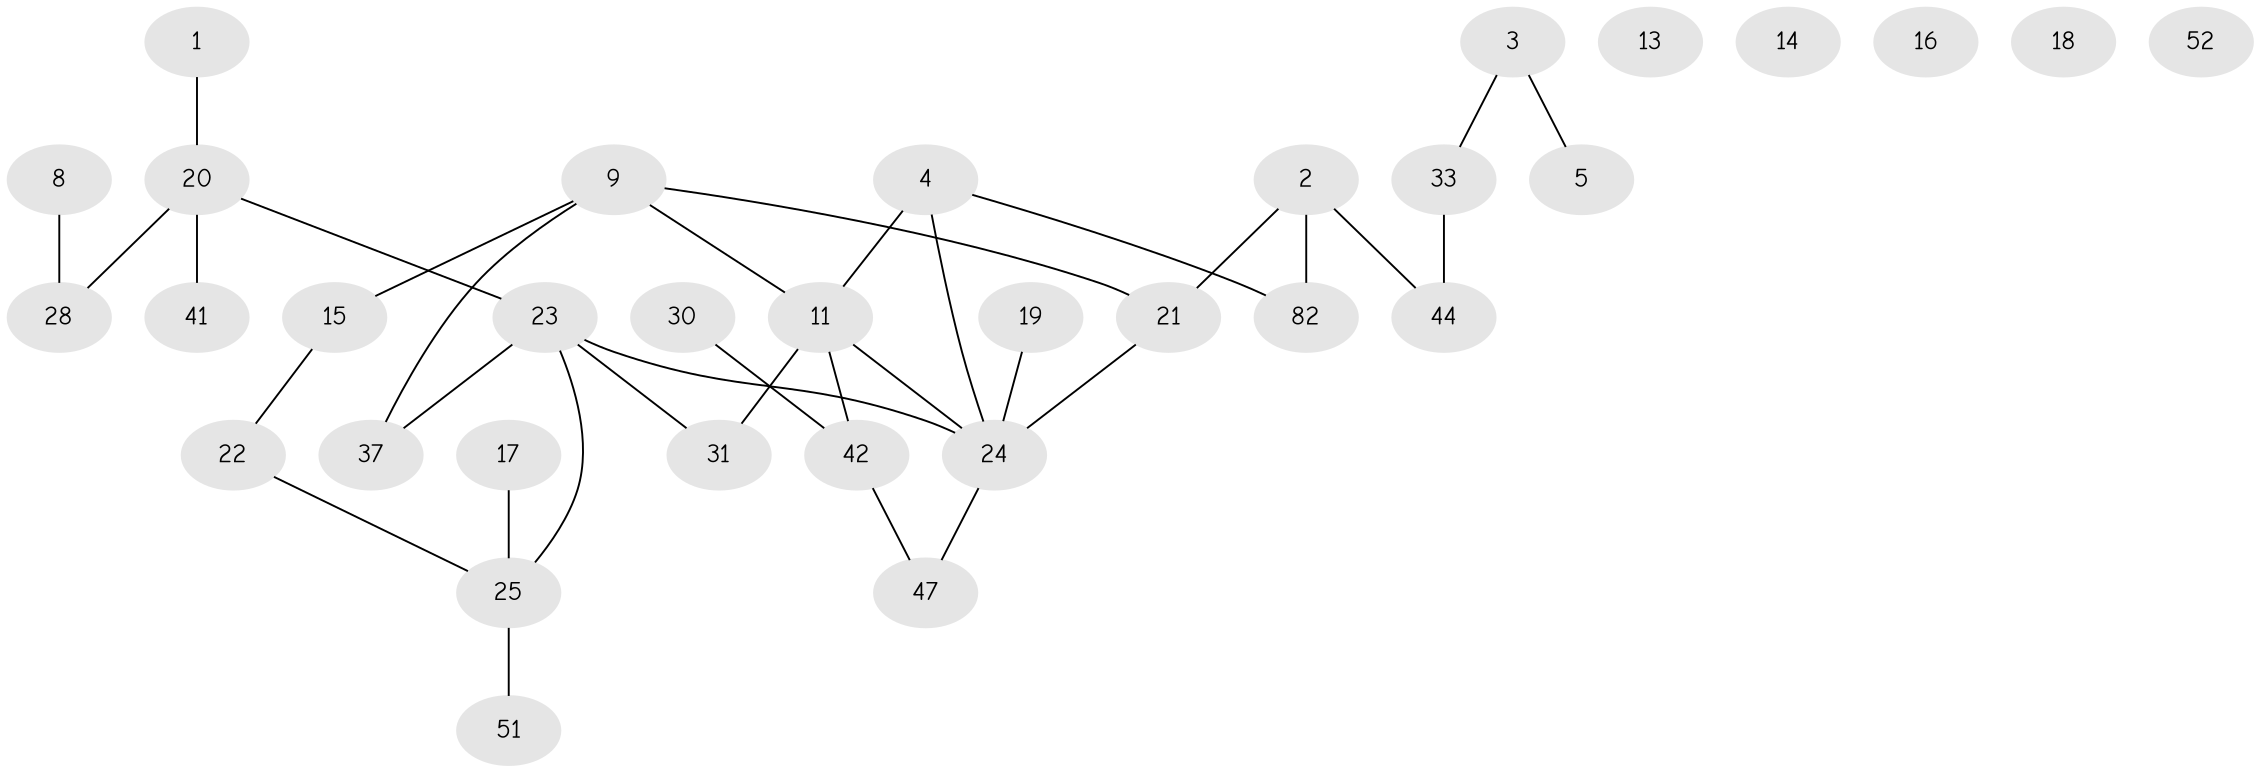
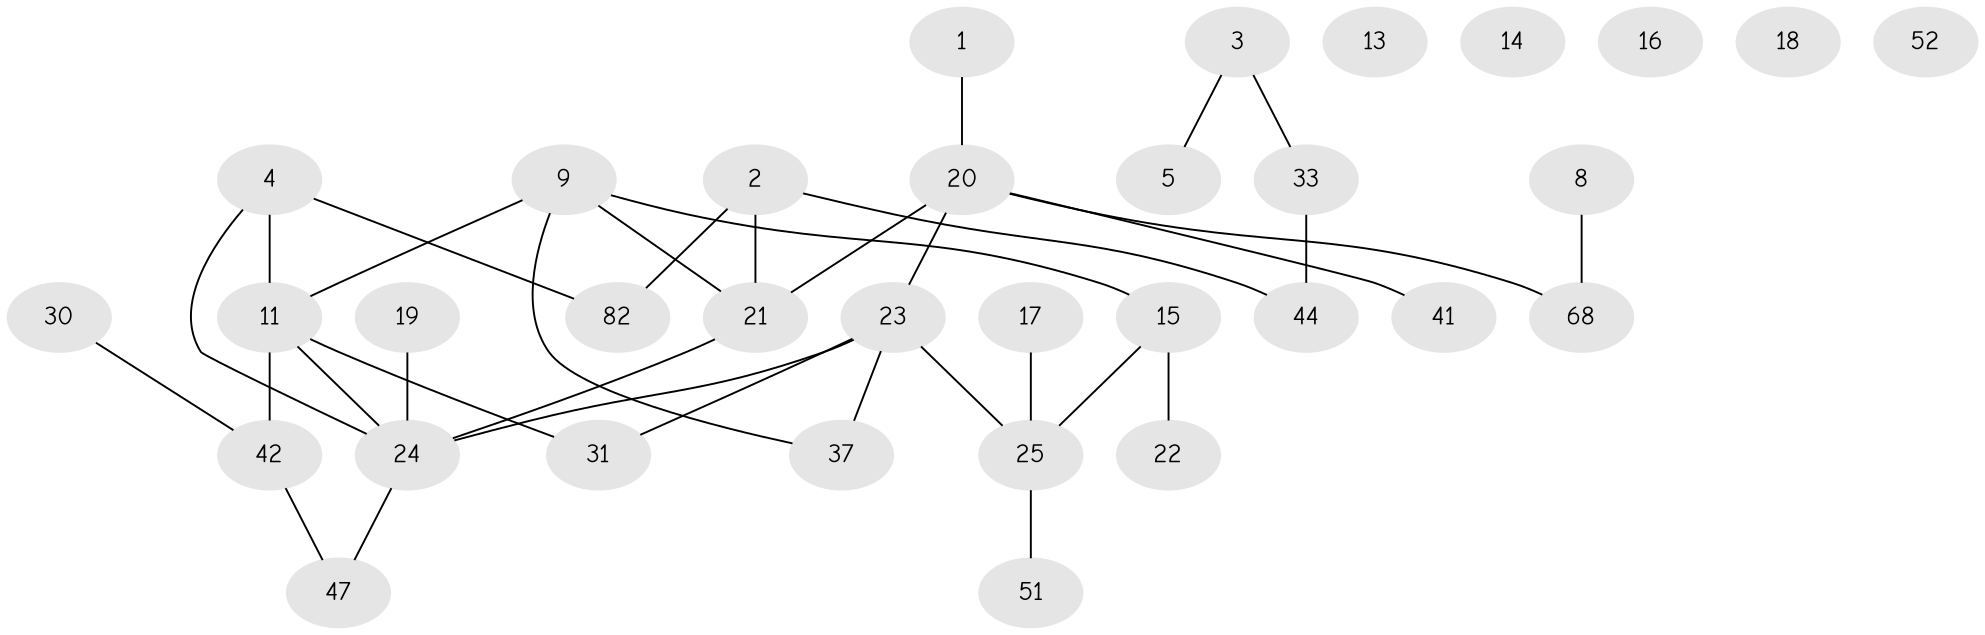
edge "20" -- "21": added
node "28": label "28" -> "68"
edge "22" -- "25": now "15" -- "25"
